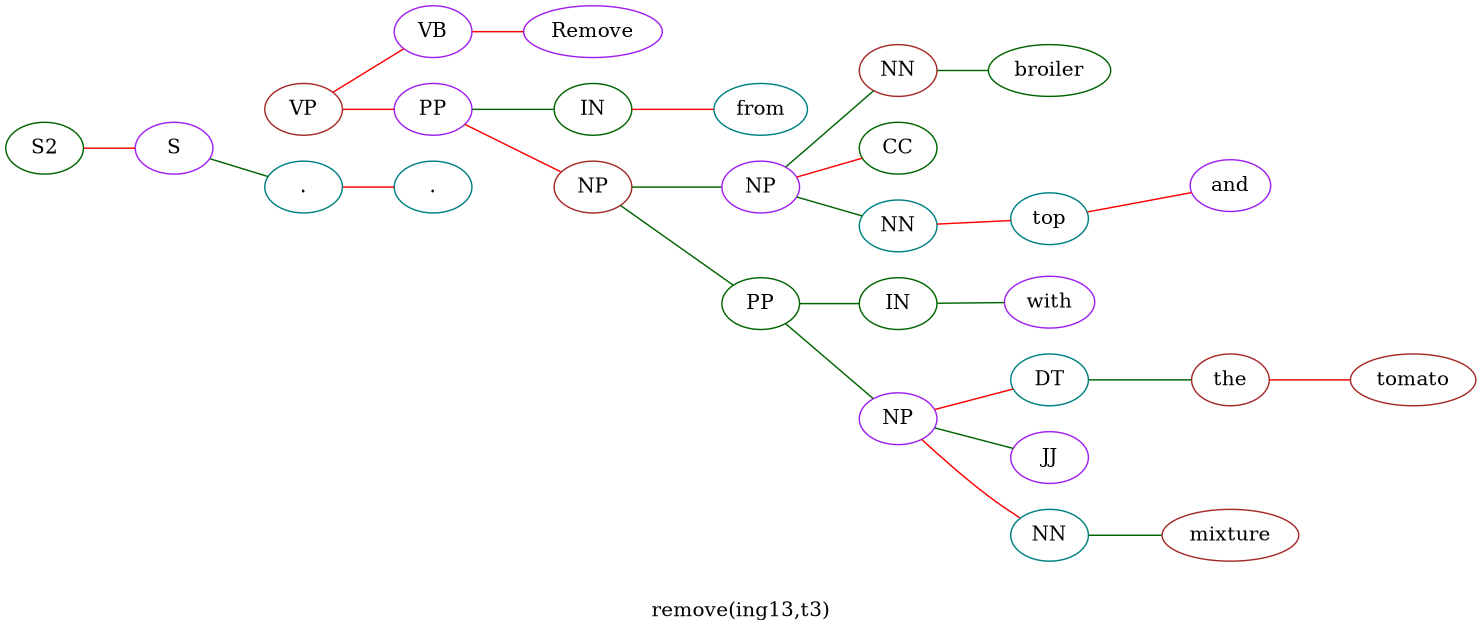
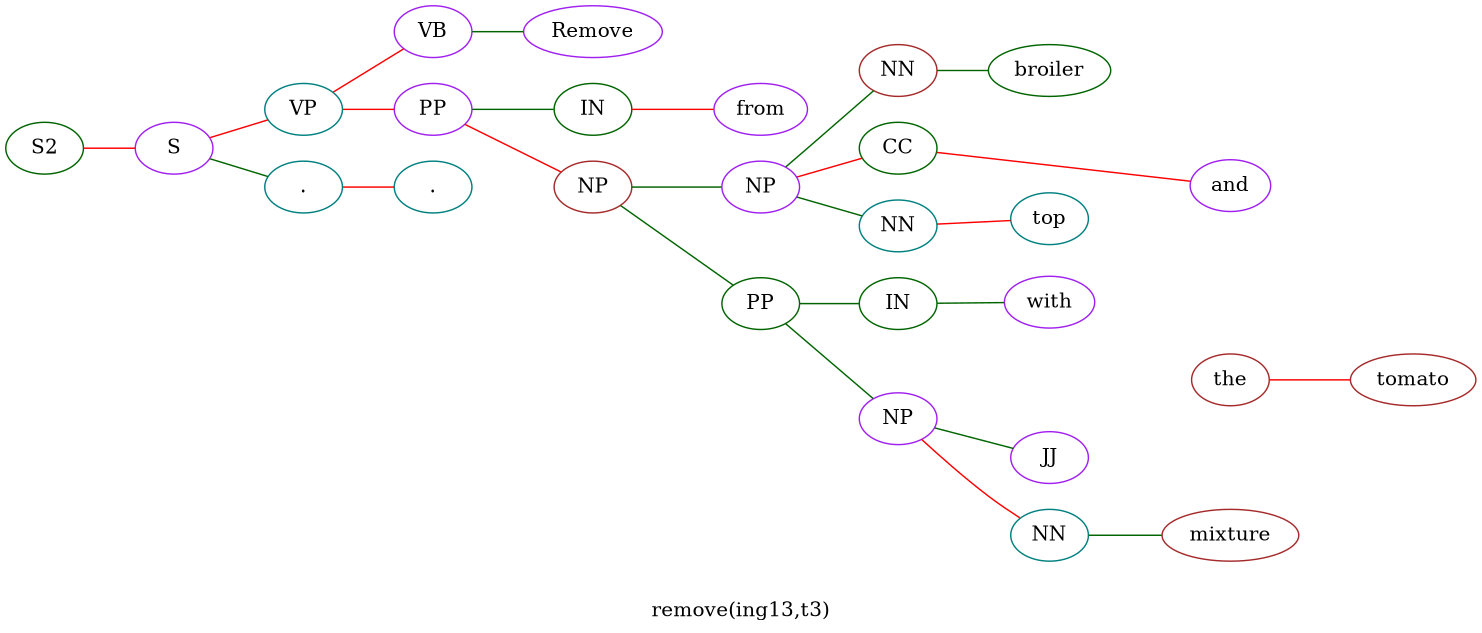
edge "VB" -- "Remove": color red -> darkgreen
node "VP": color brown -> teal
node "from": color teal -> purple
edge "VP" -- "S": added
edge "and" -- "top": now "and" -- "CC"
node "DT": removed
